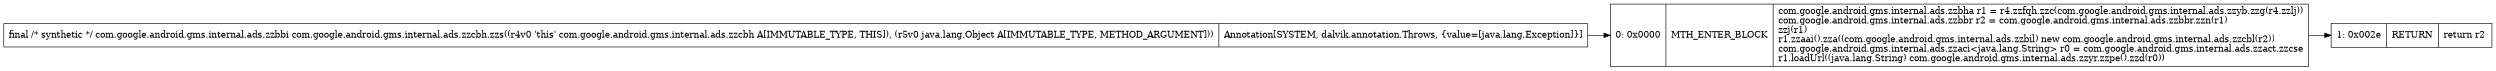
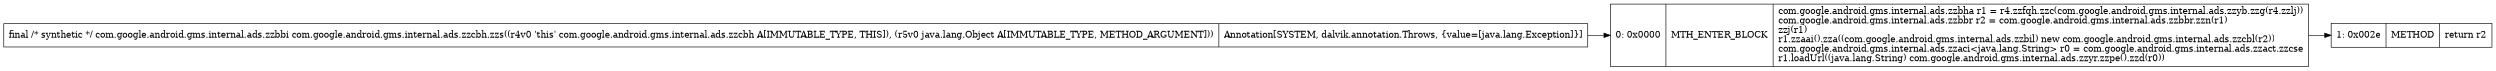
node "1: 0x002e": text "RETURN" -> "METHOD"
